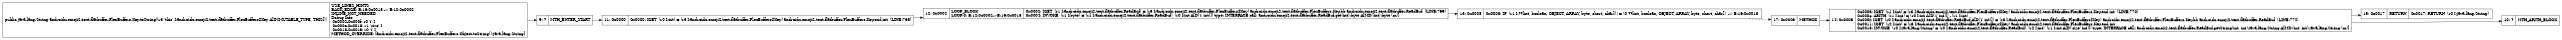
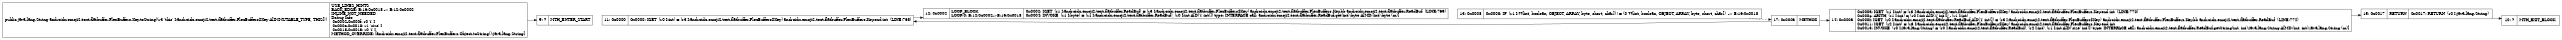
edge "12: 0x0002" -> "13: 0x0008": removed
edge "9: ?" -> "11: 0x0000": now "17: 0x000a" -> "11: 0x0000"
node "10: ?": text "MTH_ARITH_BLOCK" -> "MTH_EXIT_BLOCK"
edge "14: 0x000a" -> "10: ?": now "15: 0x0017" -> "10: ?"
